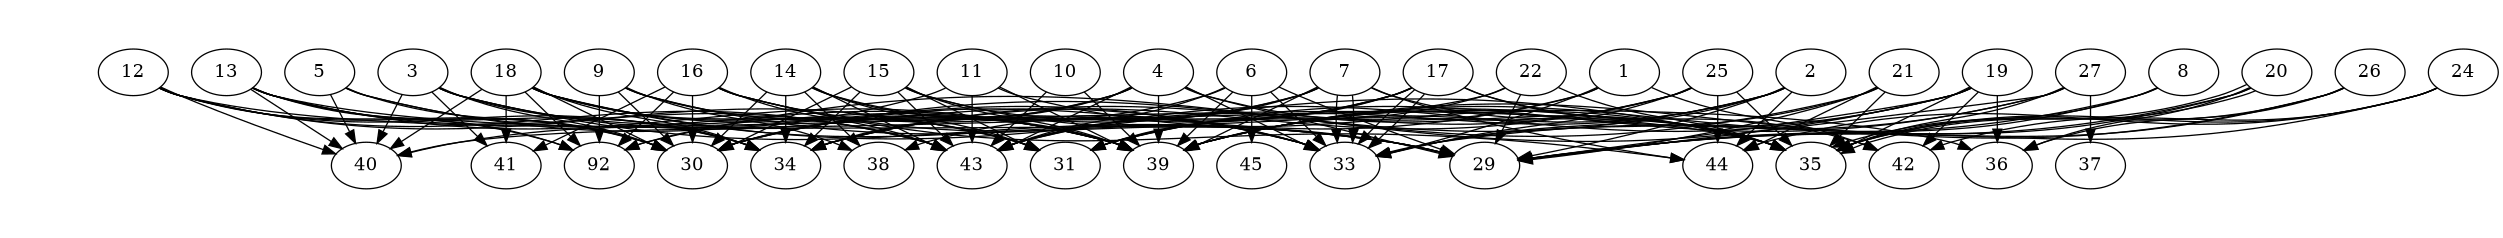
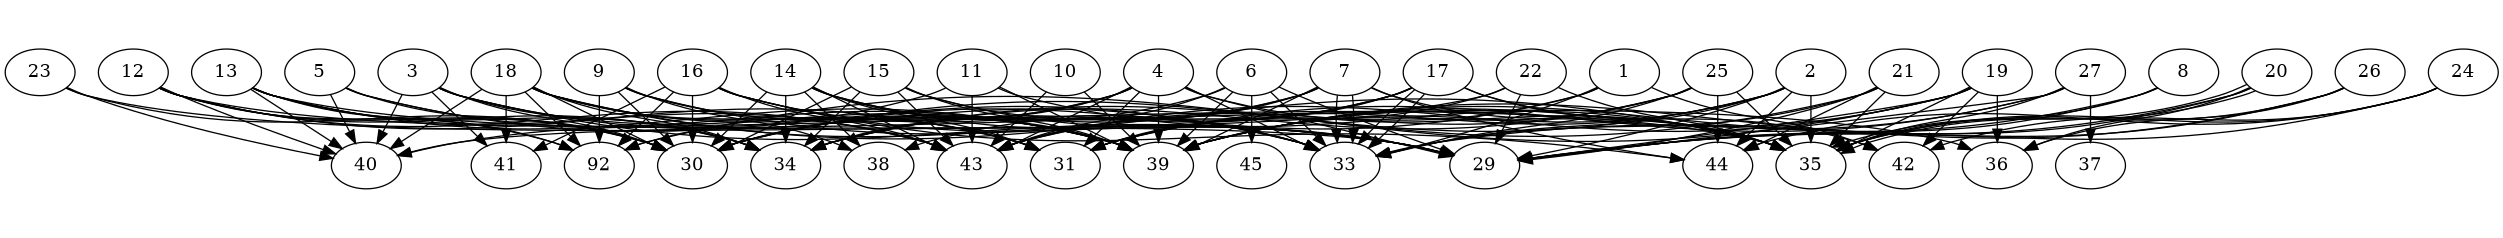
node "23": added
edge "2" -> "35": added
edge "15" -> "31": now "4" -> "31"
edge "14" -> "29": added
